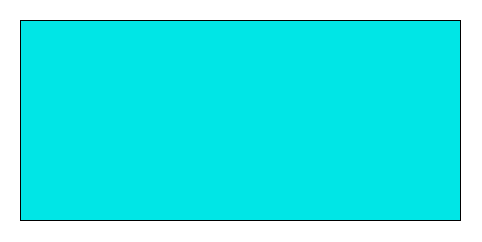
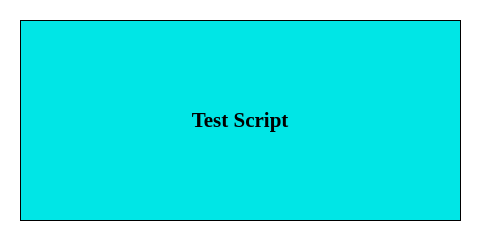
node "Test Script": added
